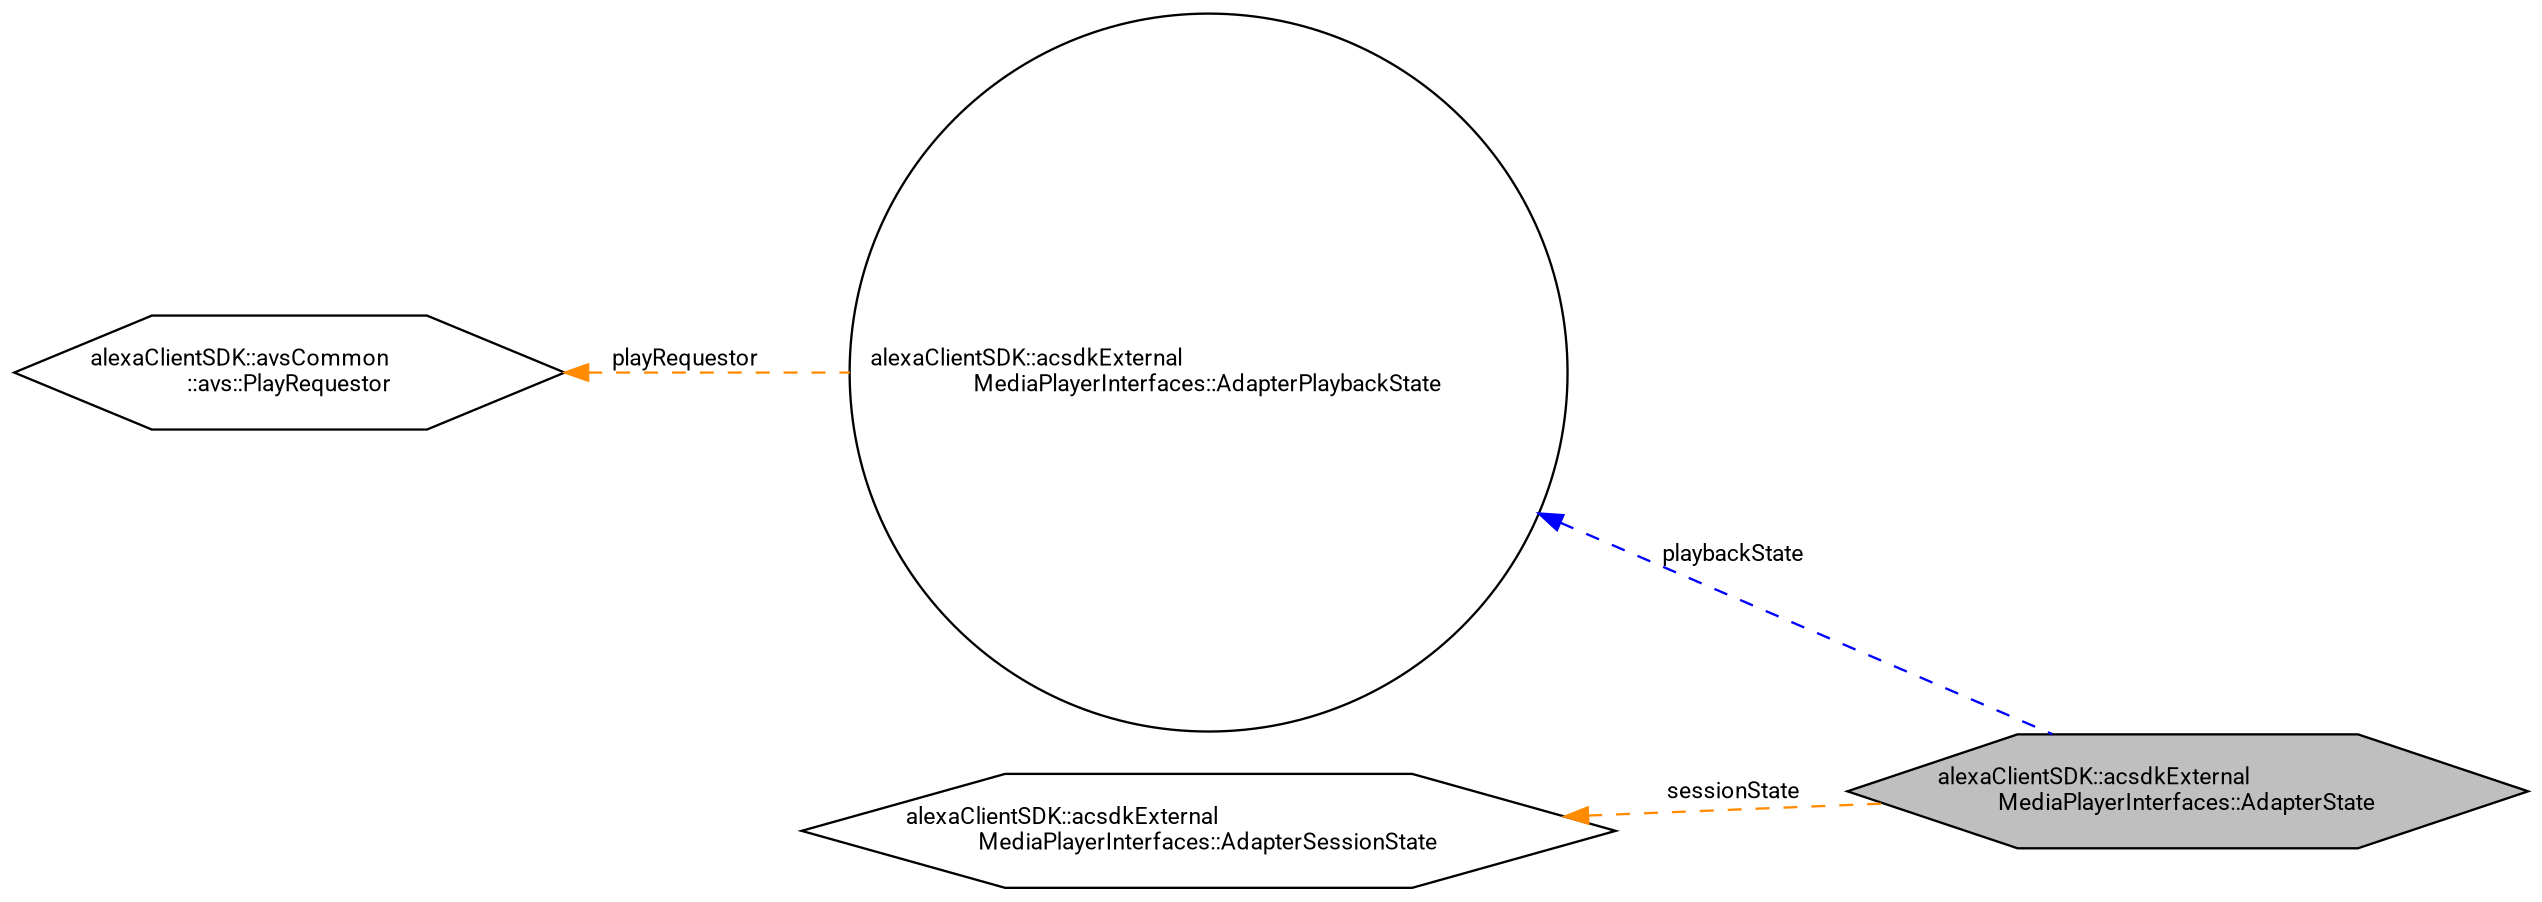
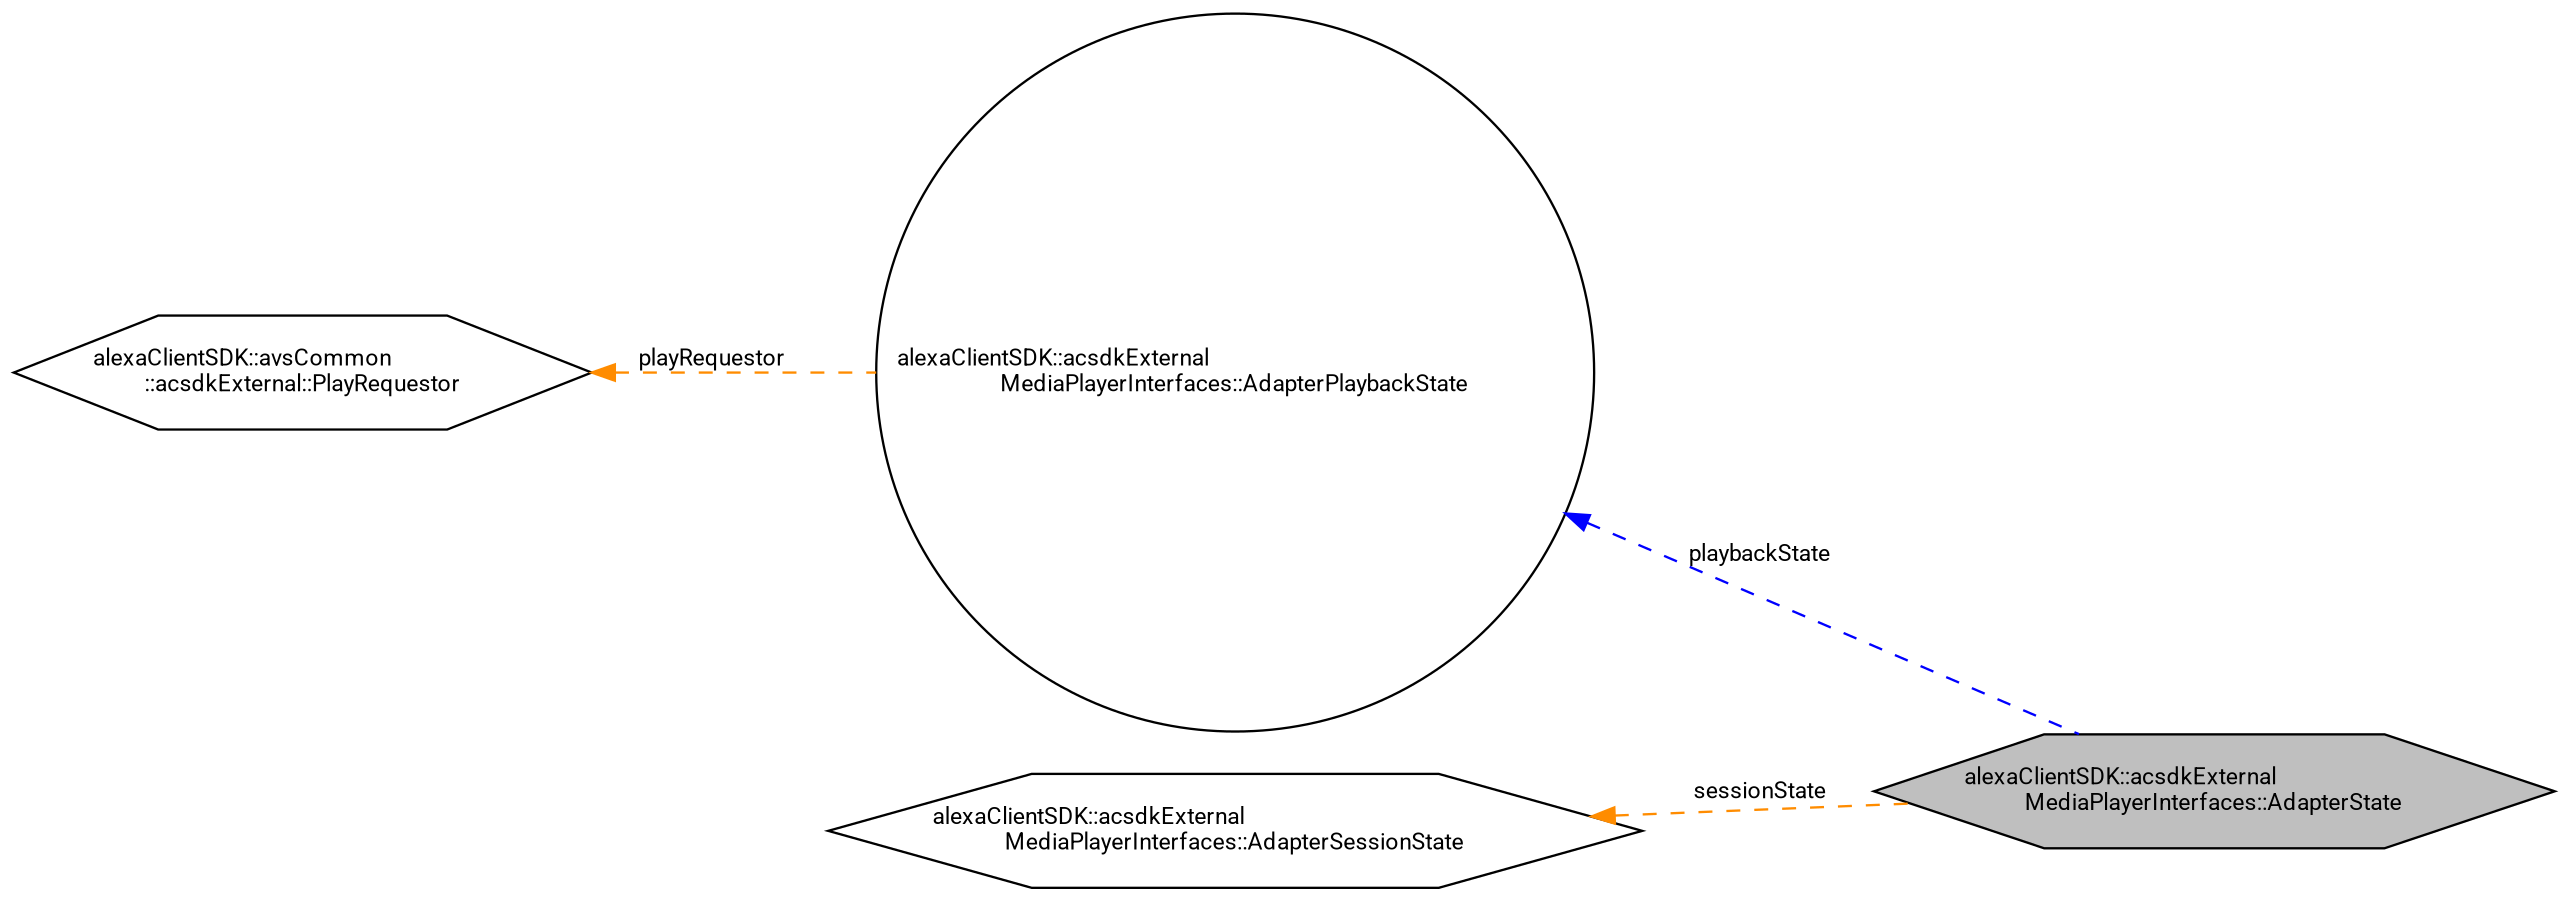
node "alexaClientSDK::avsCommon ::avs::PlayRequestor": label "alexaClientSDK::avsCommon ::avs::PlayRequestor" -> "alexaClientSDK::avsCommon ::acsdkExternal::PlayRequestor"
